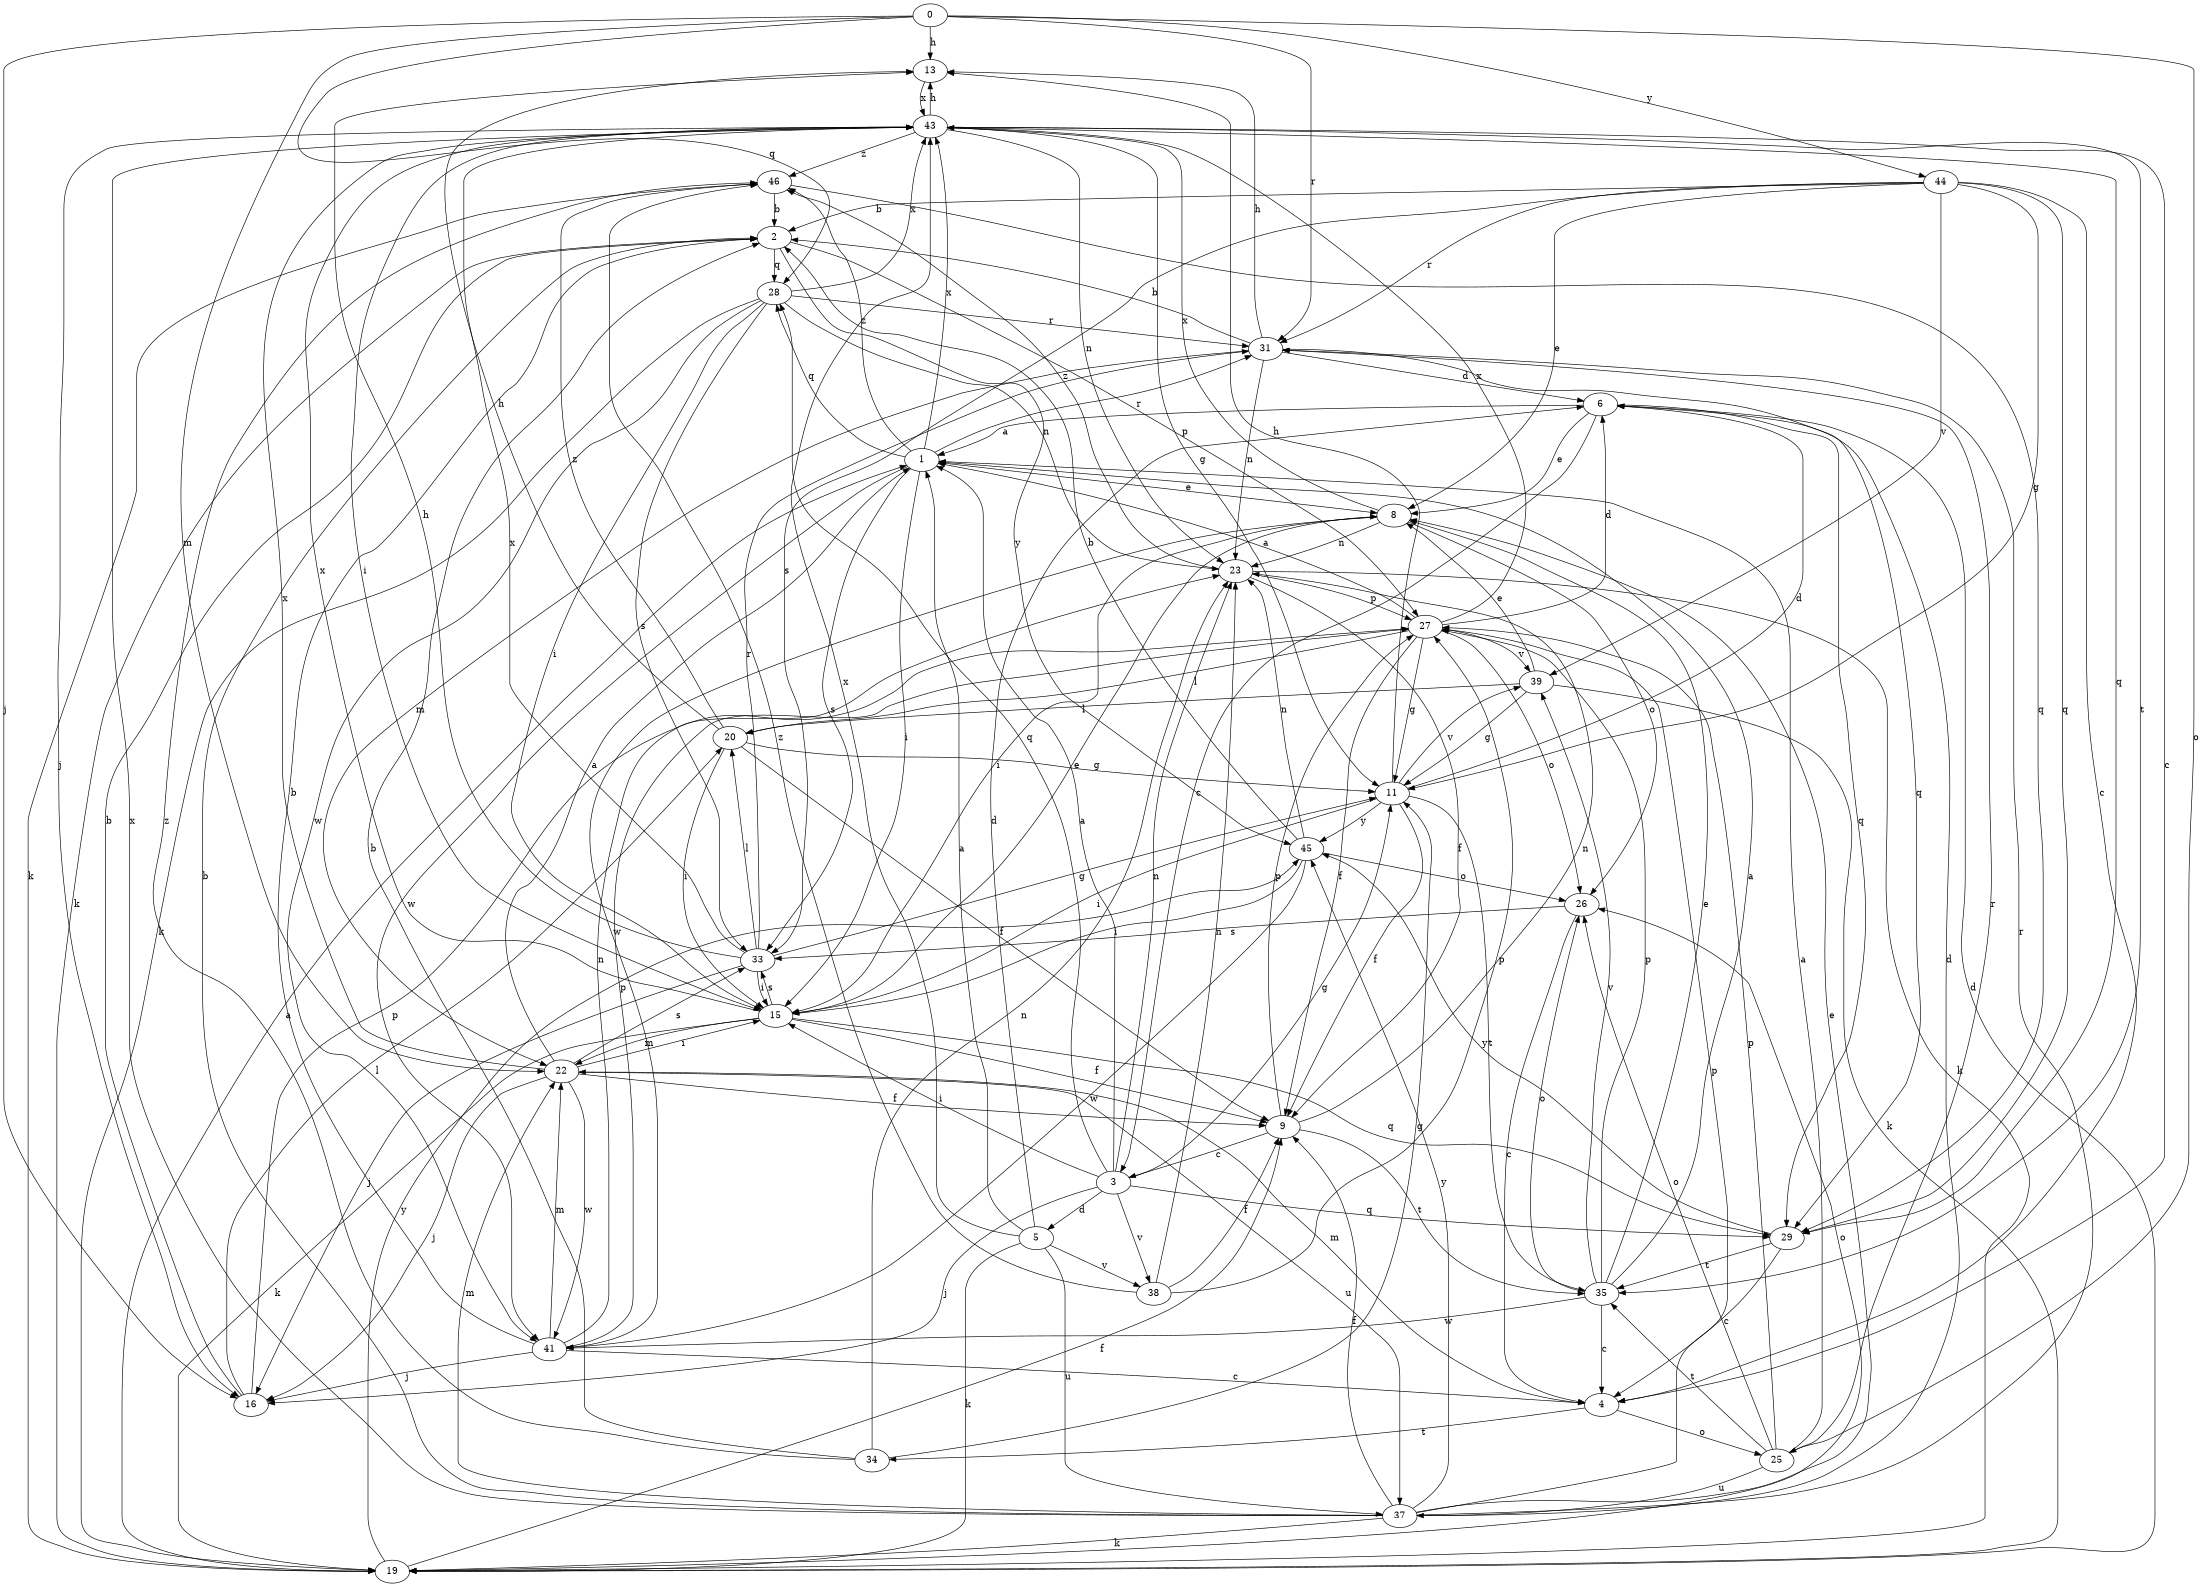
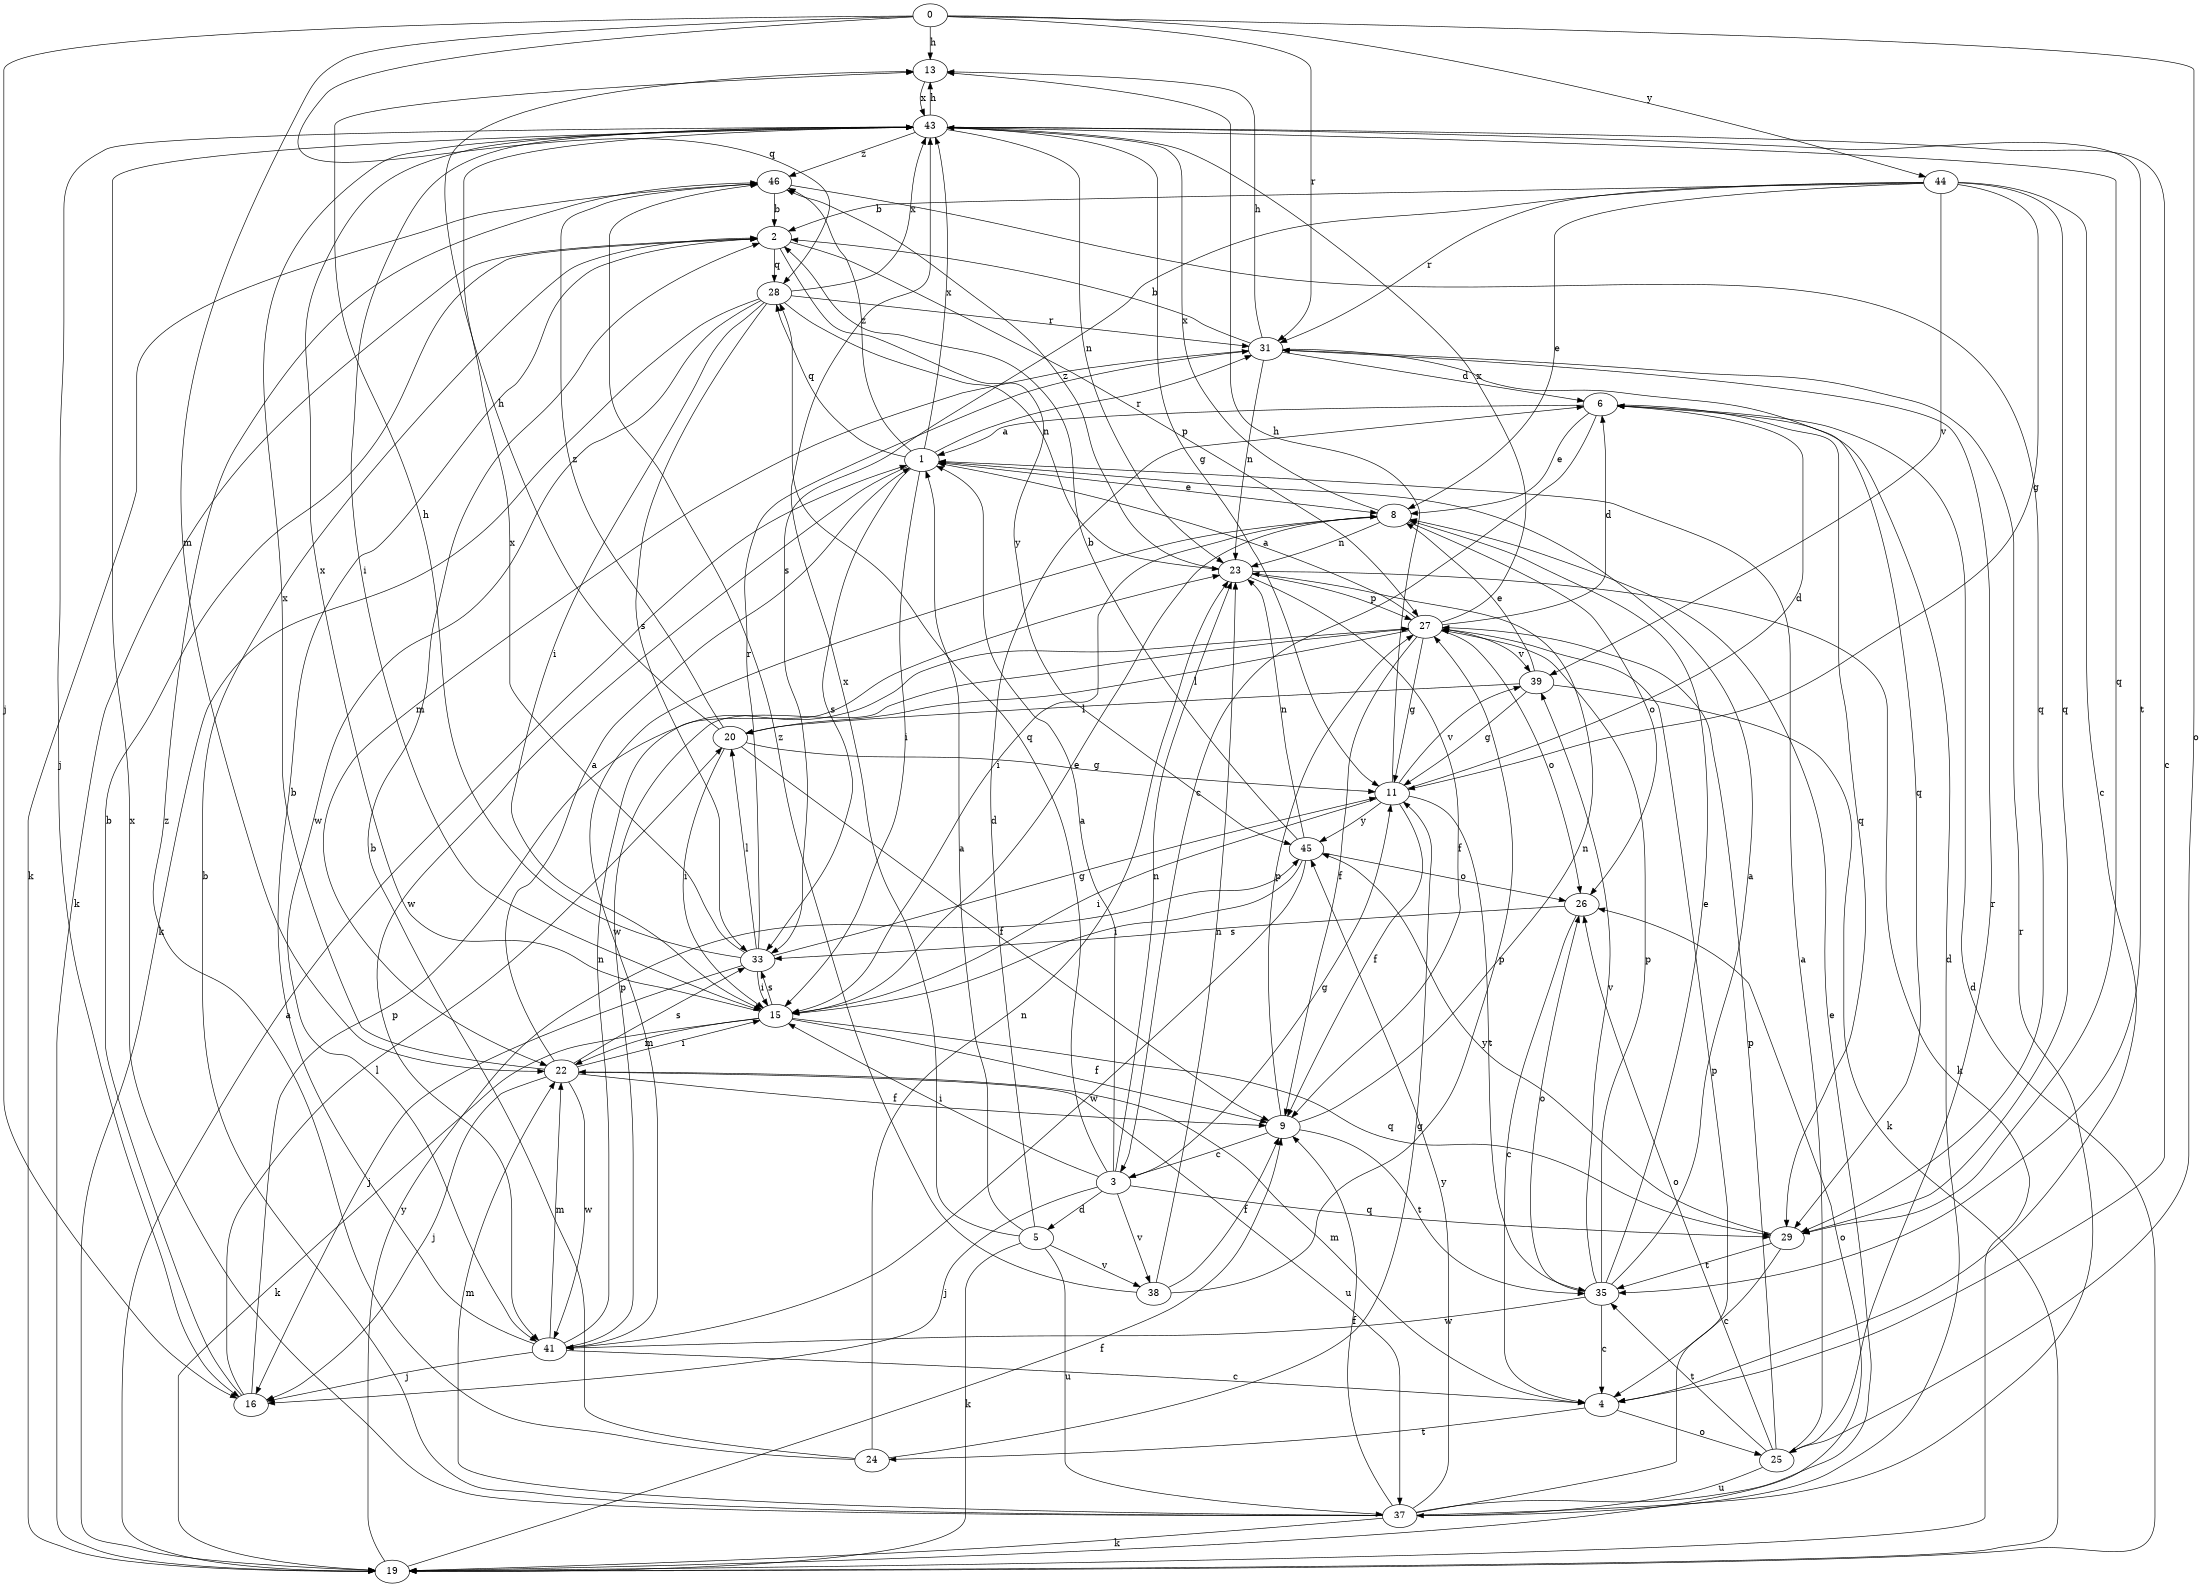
node "34": label "34" -> "24"
